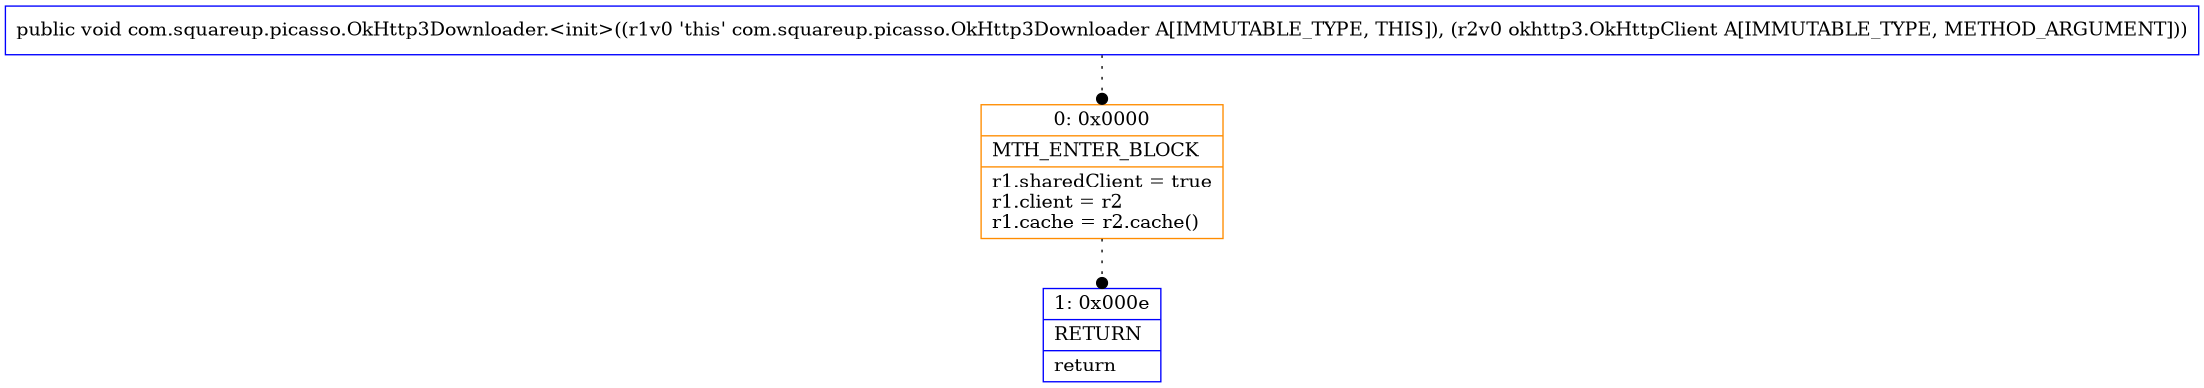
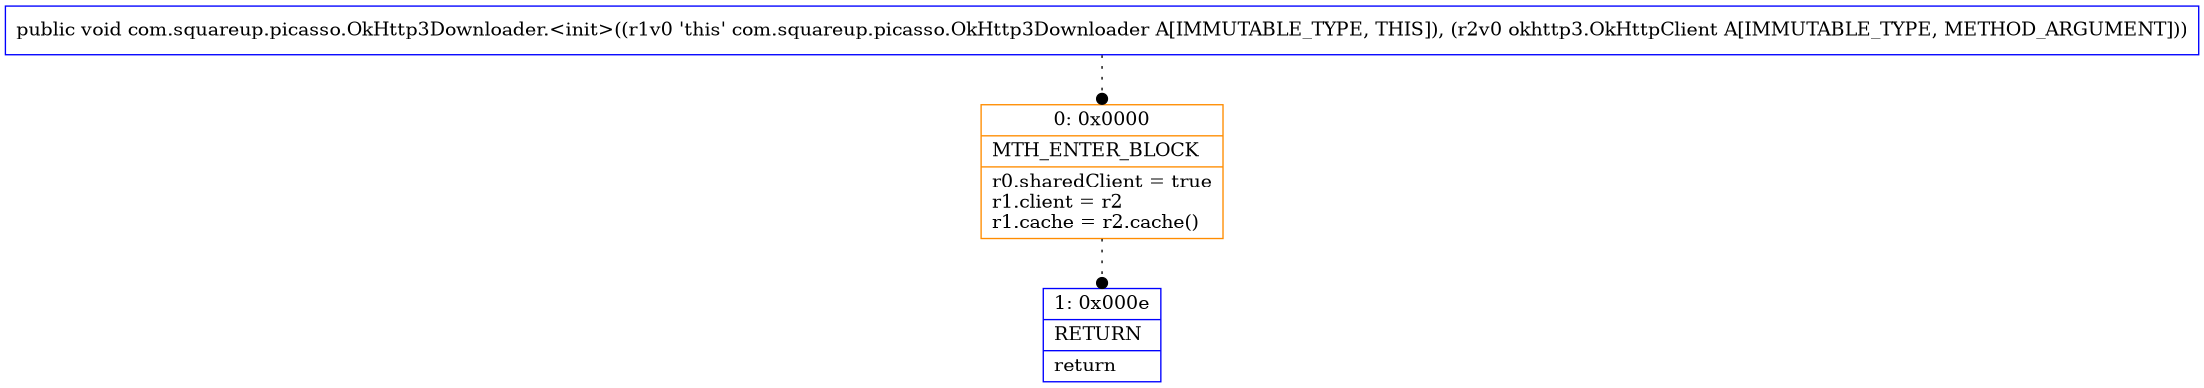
node "0: 0x0000": text "r1.sharedClient = true" -> "r0.sharedClient = true"
